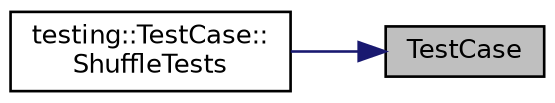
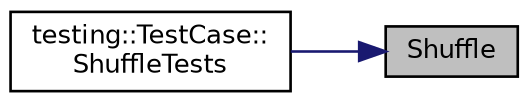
node "TestCase": label "TestCase" -> "Shuffle"
